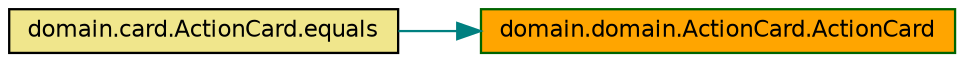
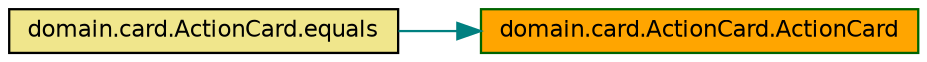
node "domain.domain.ActionCard.ActionCard": label "domain.domain.ActionCard.ActionCard" -> "domain.card.ActionCard.ActionCard"
